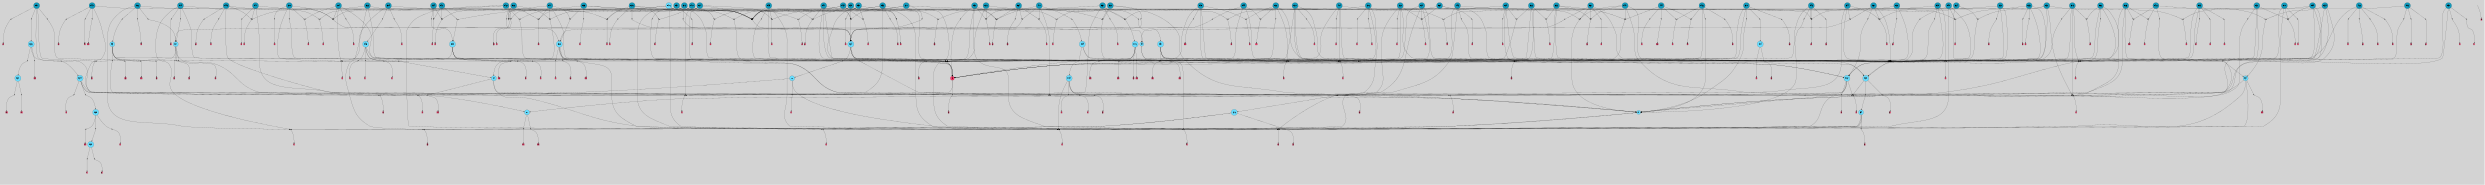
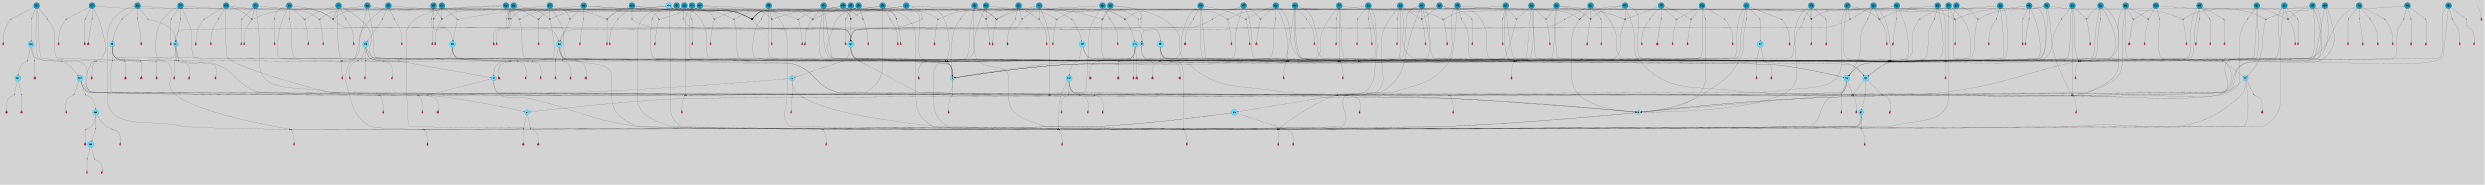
node "T3": fillcolor #ff3366 -> #66ddff
